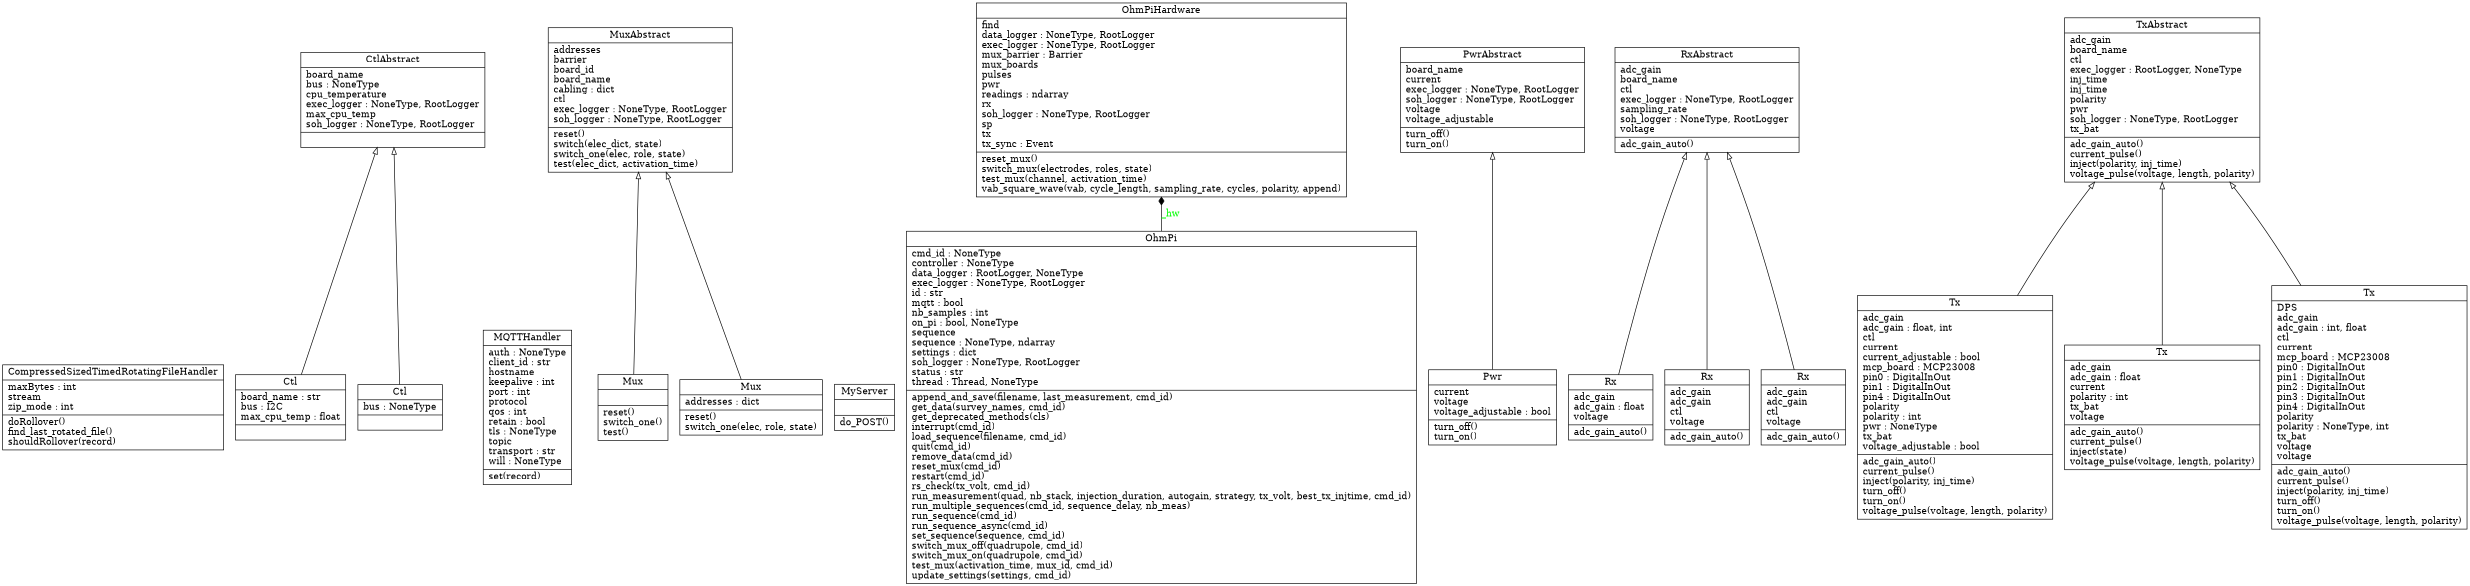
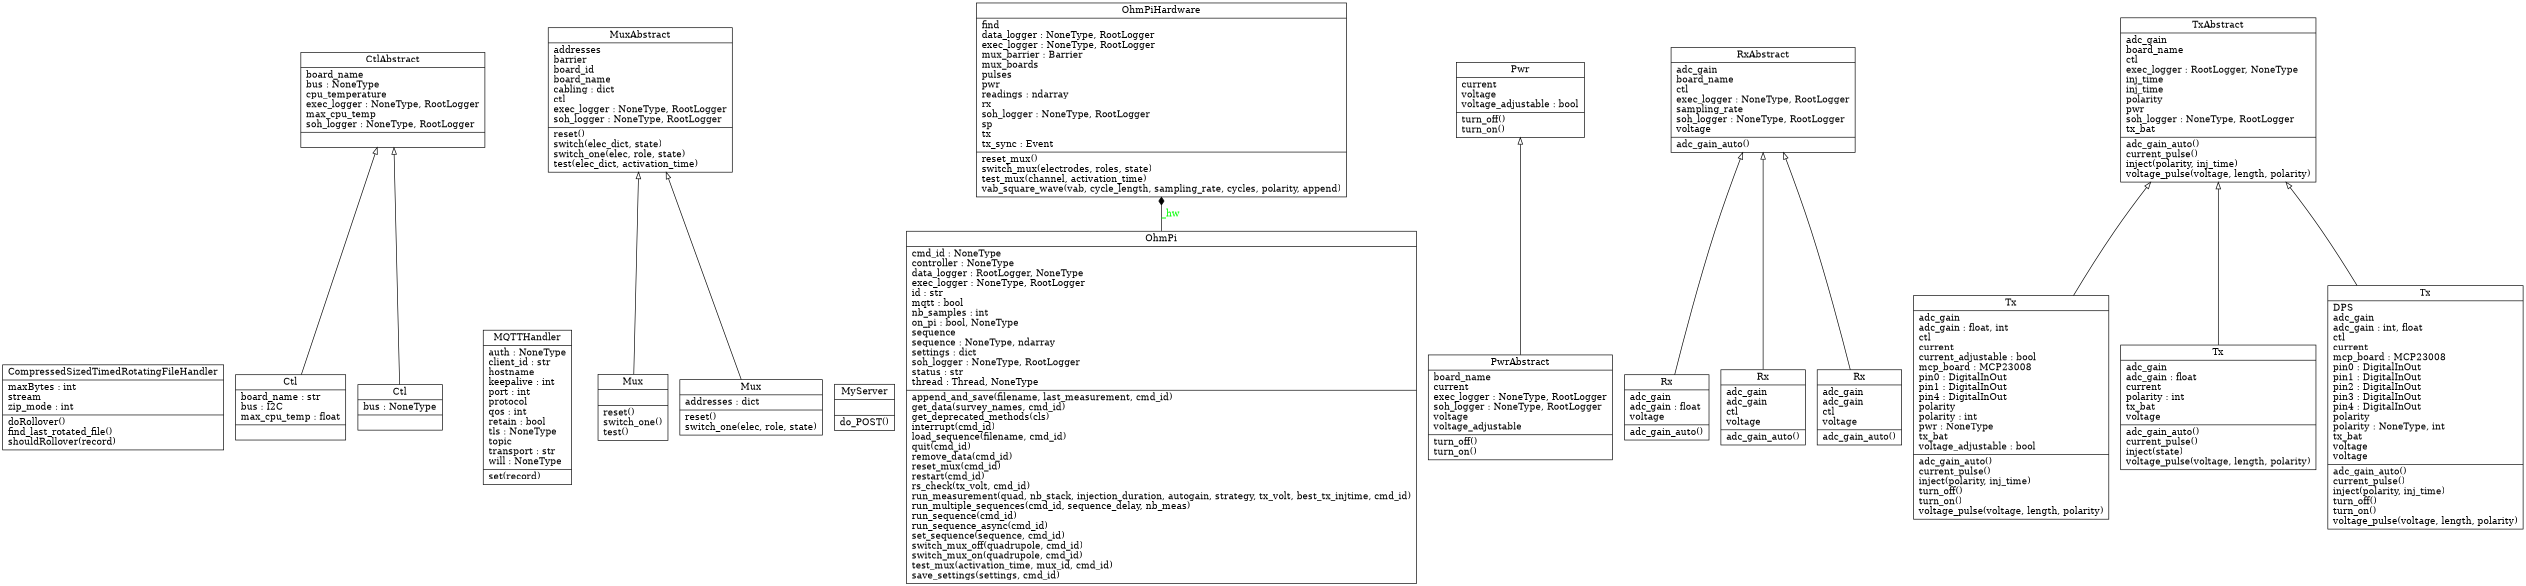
edge "Pwr" -> "PwrAbstract": reversed
node "OhmPi": text "update_settings(settings, cmd_id)" -> "save_settings(settings, cmd_id)"
